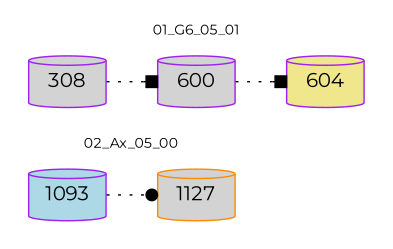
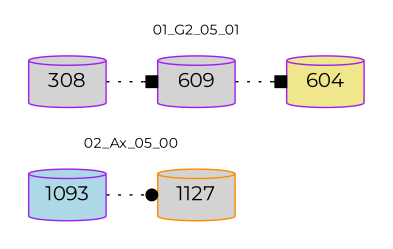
cluster "01_G6_05_01": label "01_G6_05_01" -> "01_G2_05_01"
node "600": label "600" -> "609"
